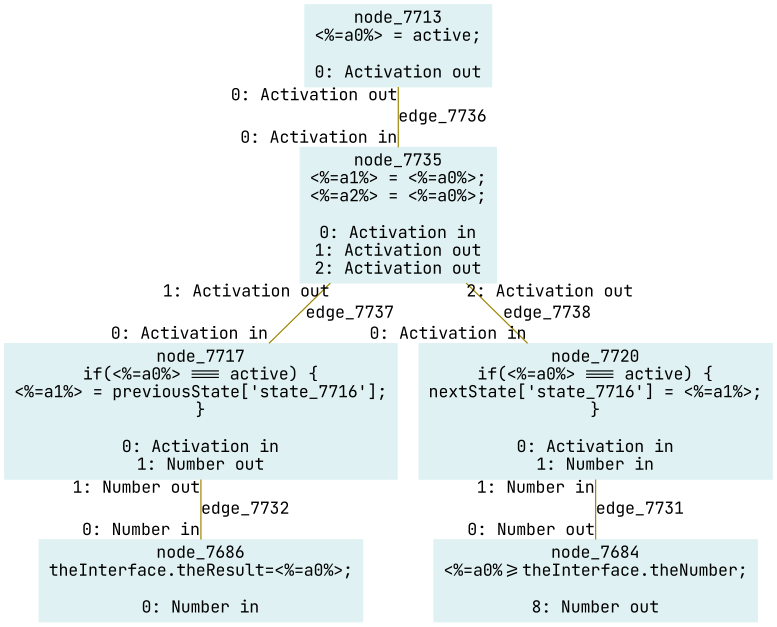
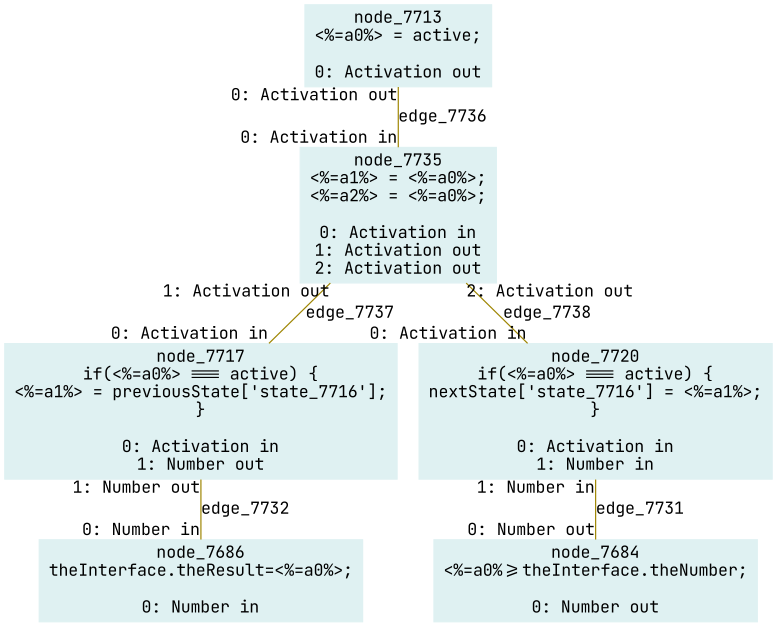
node "node_7684 <%=a0%>=theInterface.theNumber; 8: Number out": label "node_7684 <%=a0%>=theInterface.theNumber; 8: Number out" -> "node_7684 <%=a0%>=theInterface.theNumber; 0: Number out"
